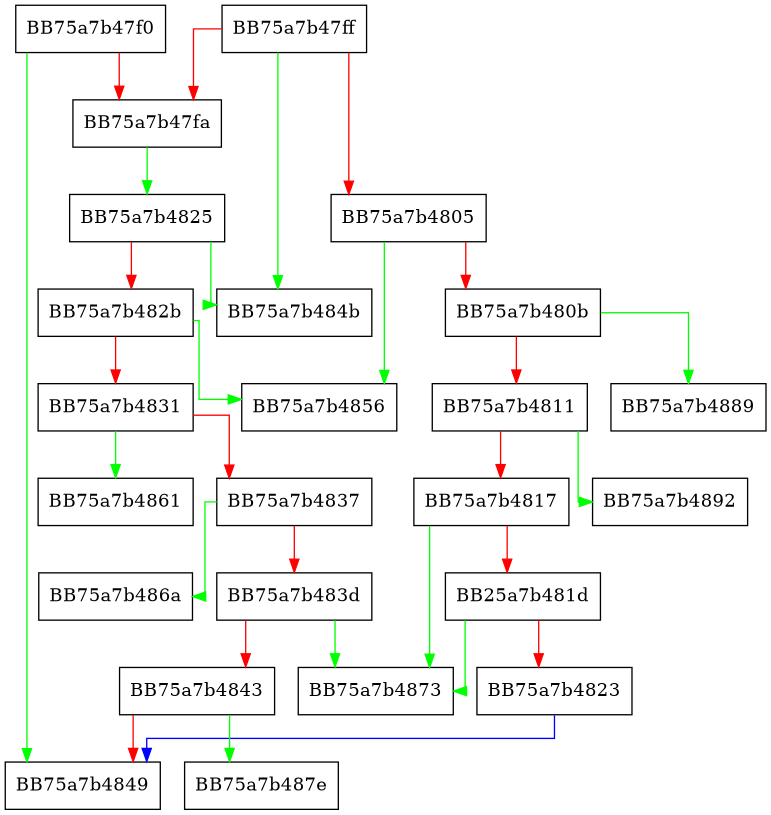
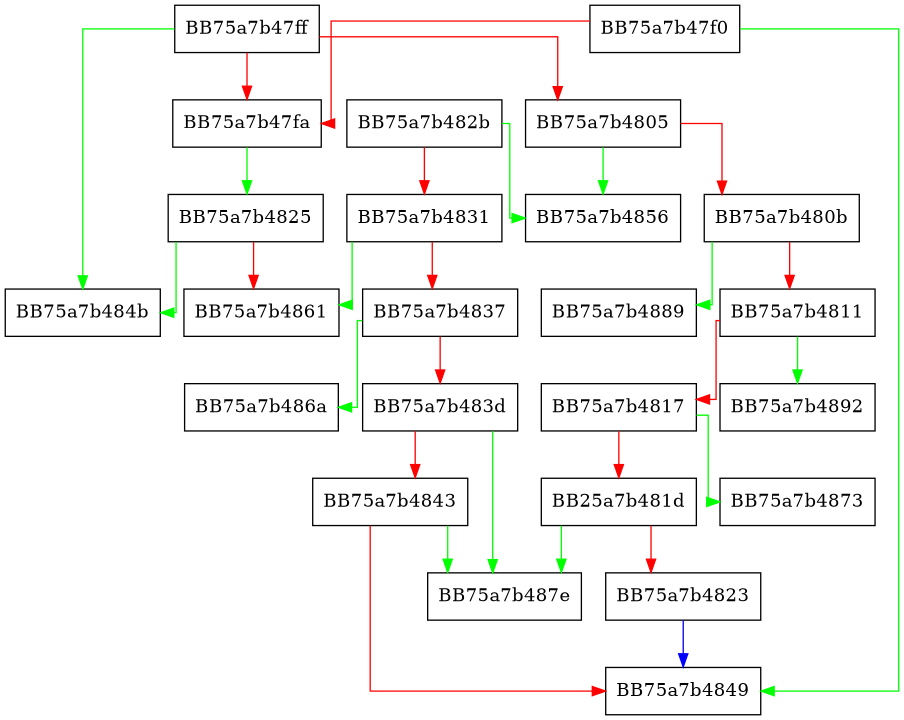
edge "BB75a7b4825" -> "BB75a7b482b": now "BB75a7b4825" -> "BB75a7b4861"
edge "BB75a7b483d" -> "BB75a7b4873": now "BB75a7b483d" -> "BB75a7b487e"
edge "BB25a7b481d" -> "BB75a7b4873": now "BB25a7b481d" -> "BB75a7b487e"
